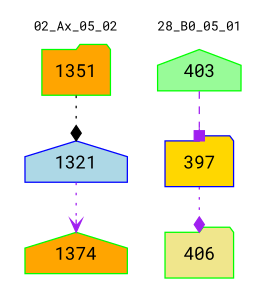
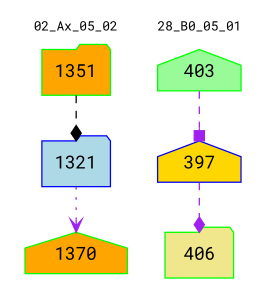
edge "1351" -> "1321": style dotted -> dashed
node "1321": shape house -> folder
node "397": shape folder -> house
edge "397" -> "406": style dotted -> dashed
node "1374": label "1374" -> "1370"
